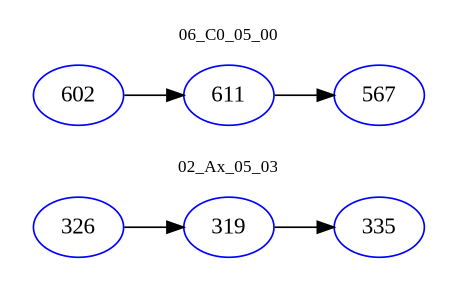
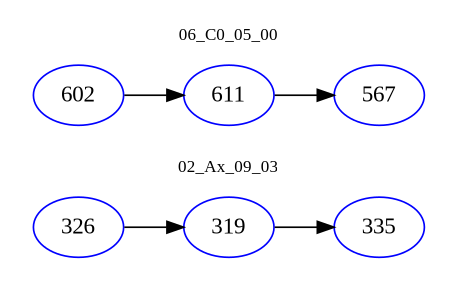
cluster "02_Ax_05_03": label "02_Ax_05_03" -> "02_Ax_09_03"
